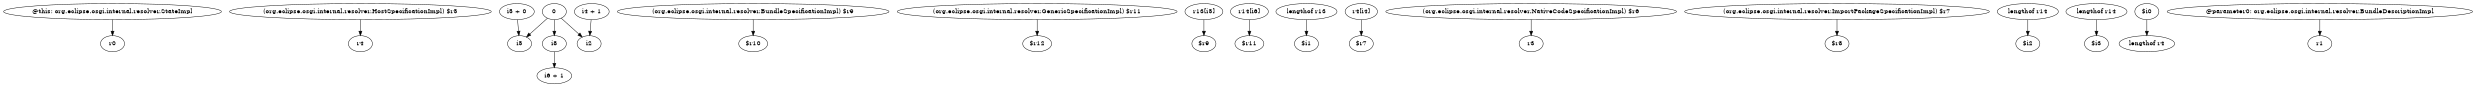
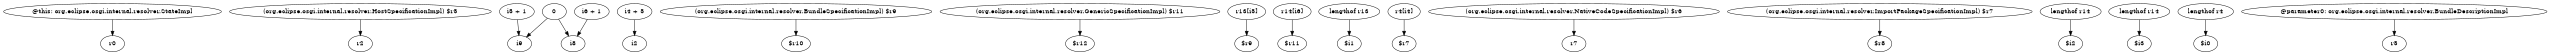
node "i5 + 0": label "i5 + 0" -> "i5 + 1"
node "i4 + 1": label "i4 + 1" -> "i4 + 5"
edge "$i0" -> "lengthof r4": reversed
edge "0" -> "i2": removed
node "r4": label "r4" -> "r2"
node "i5": label "i5" -> "i9"
node "r3": label "r3" -> "r7"
node "r1": label "r1" -> "r5"
edge "i8" -> "i6 + 1": reversed
